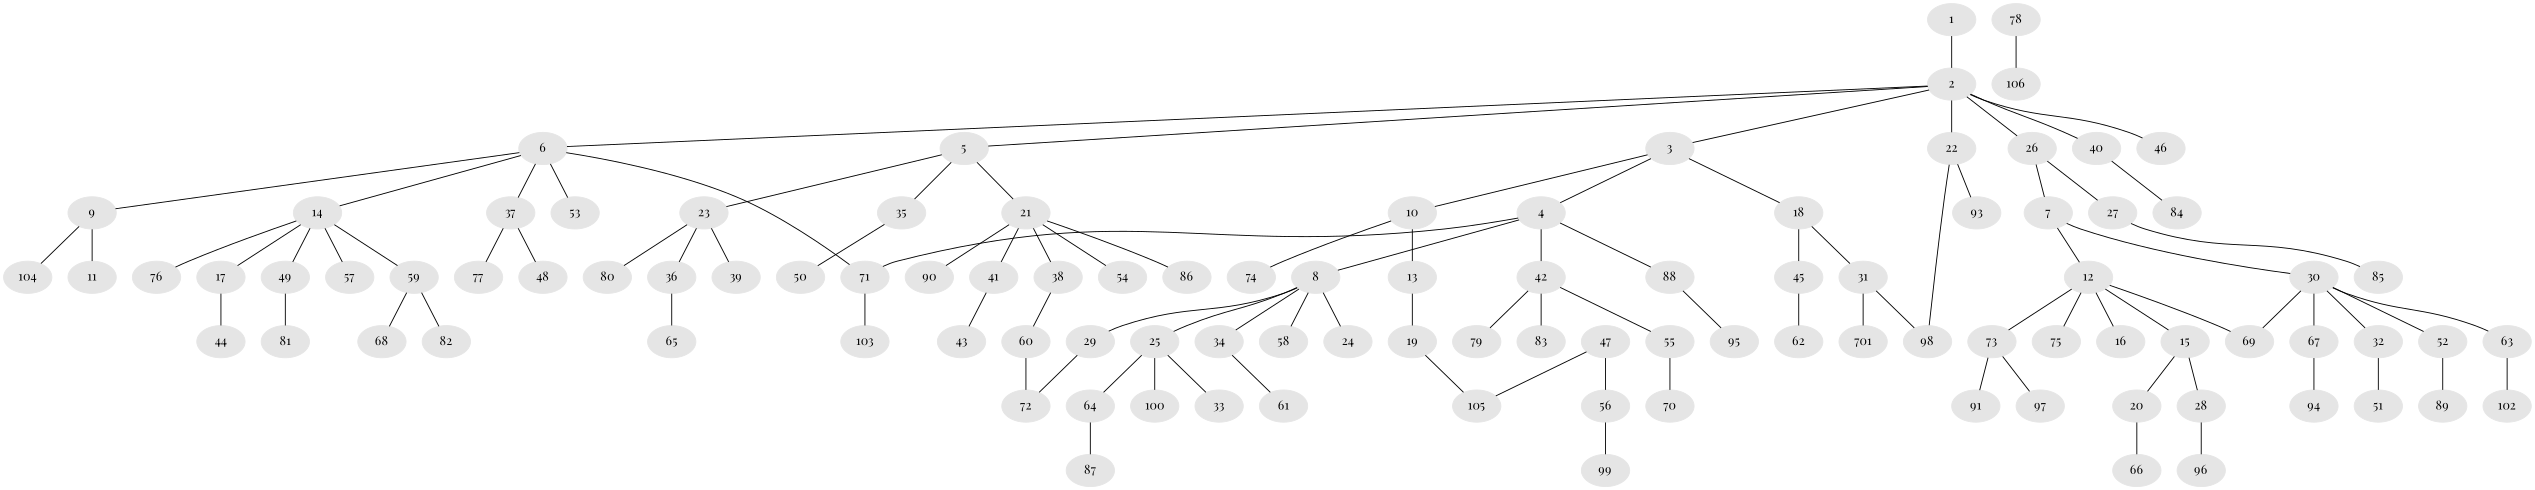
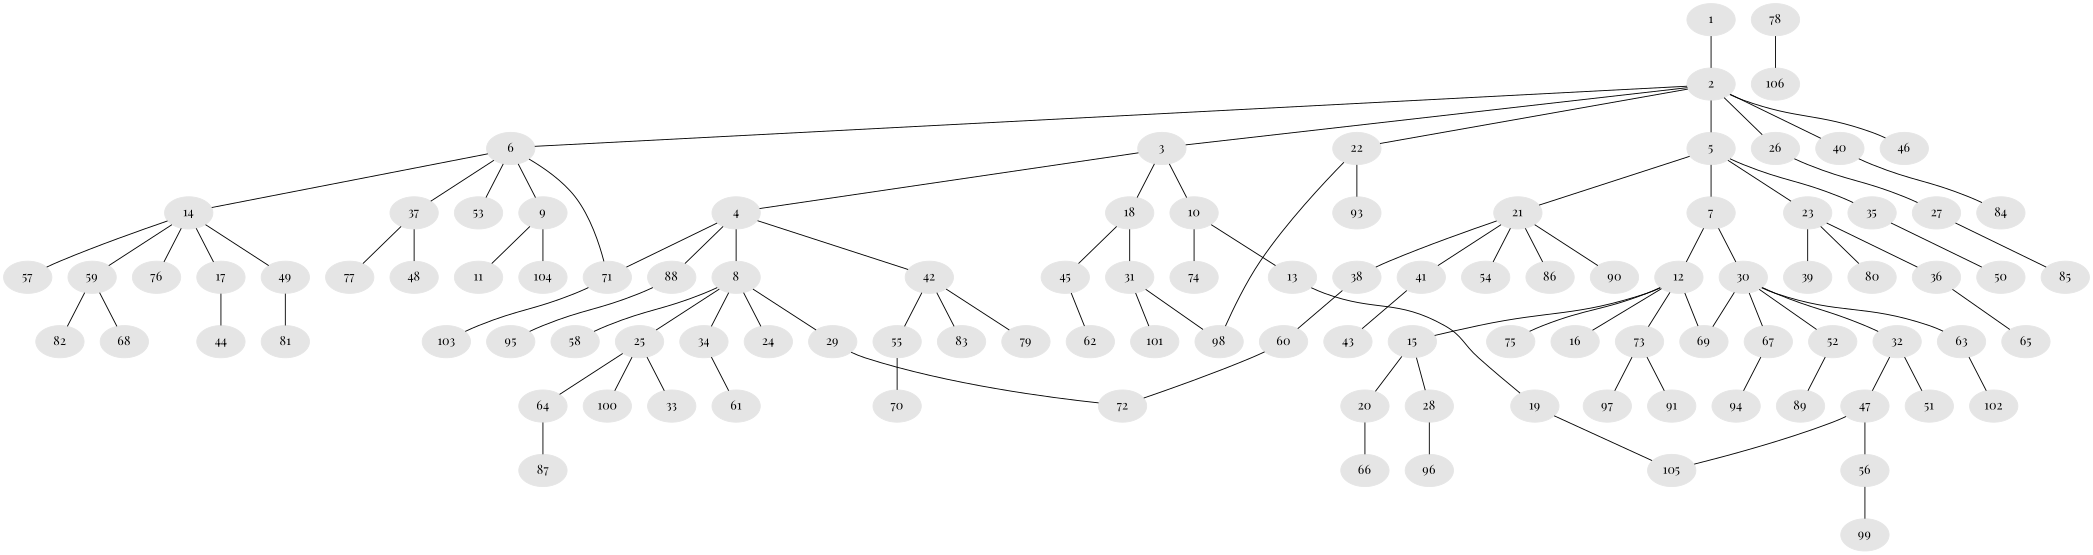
edge "26" -- "7": now "5" -- "7"
node "701": label "701" -> "101"
edge "32" -- "47": added
